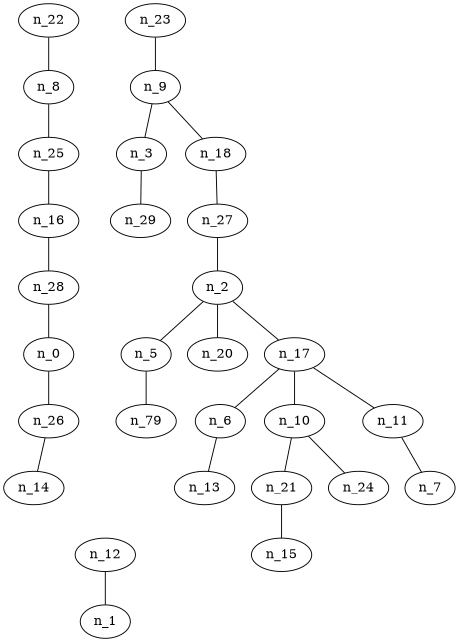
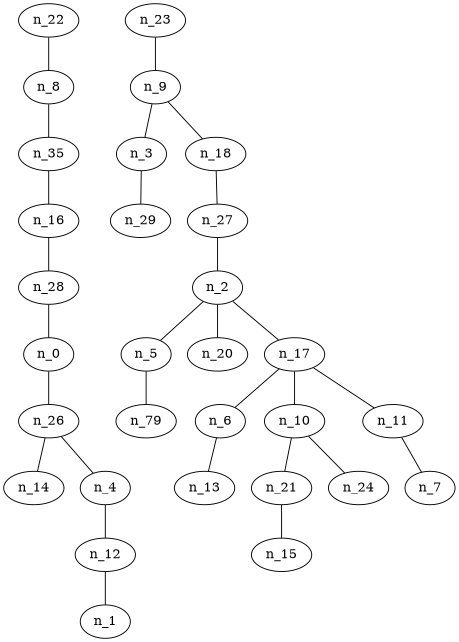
node "n_25": label "n_25" -> "n_35"
node "n_4": added
